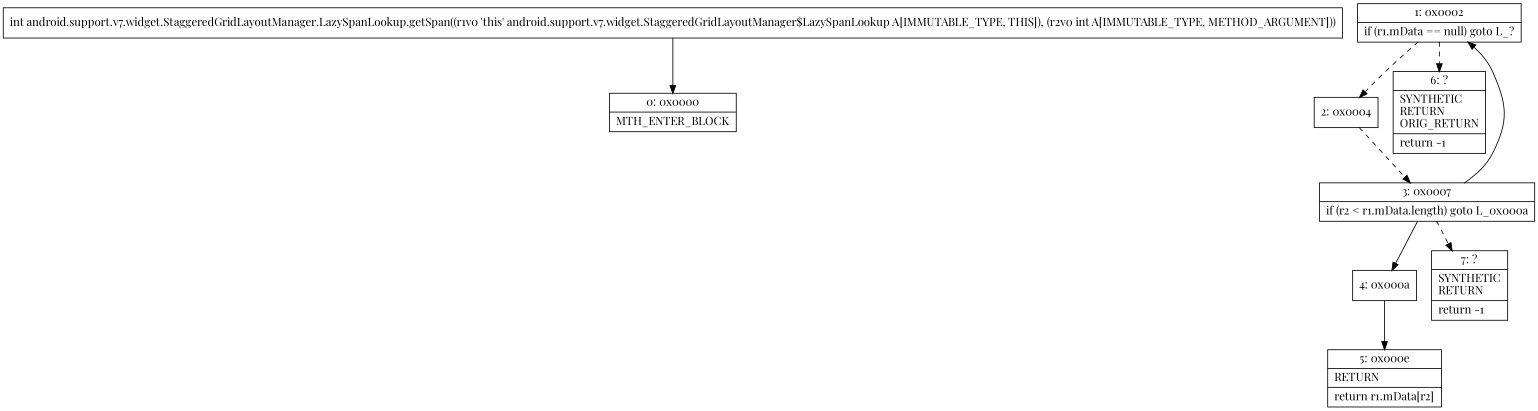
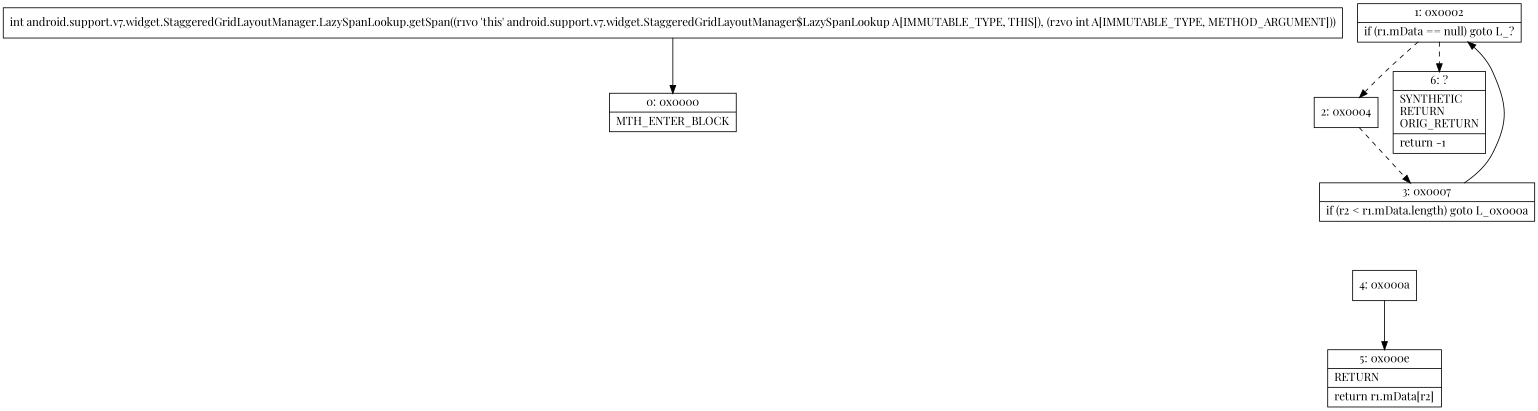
edge "3: 0x0007" -> "4: 0x000a": removed
node "7: ?": removed
